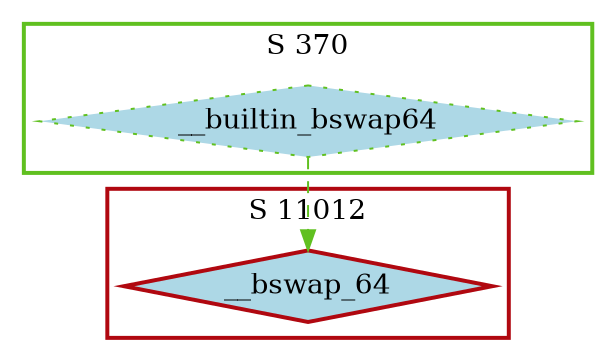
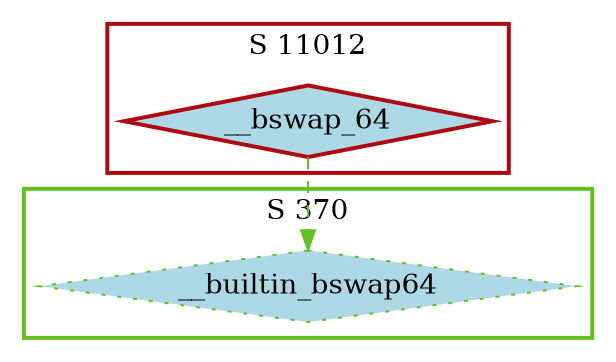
edge "__builtin_bswap64" -> "__bswap_64": reversed
